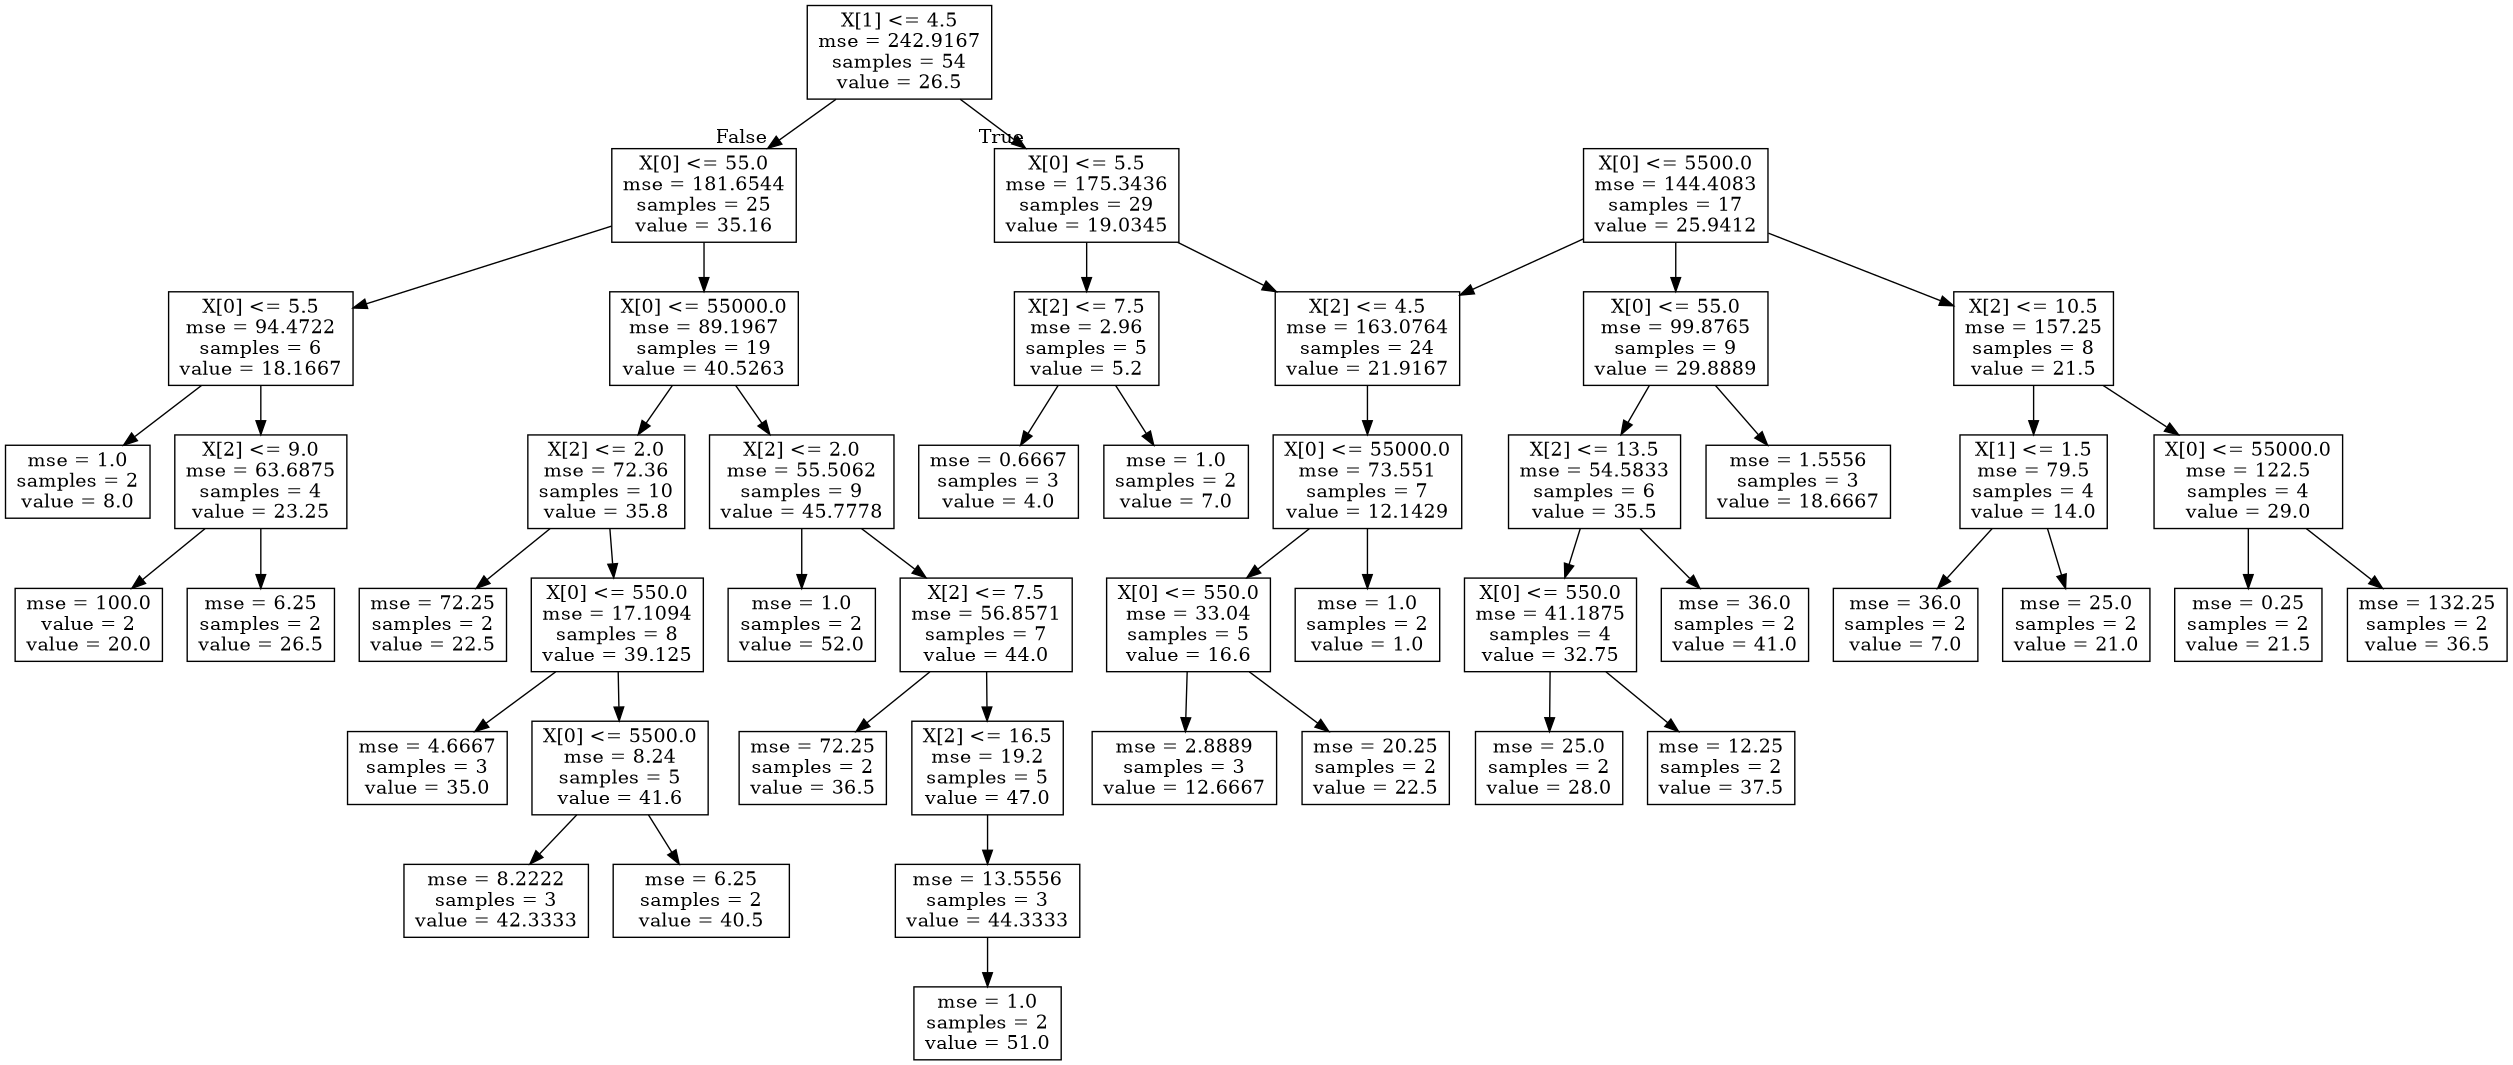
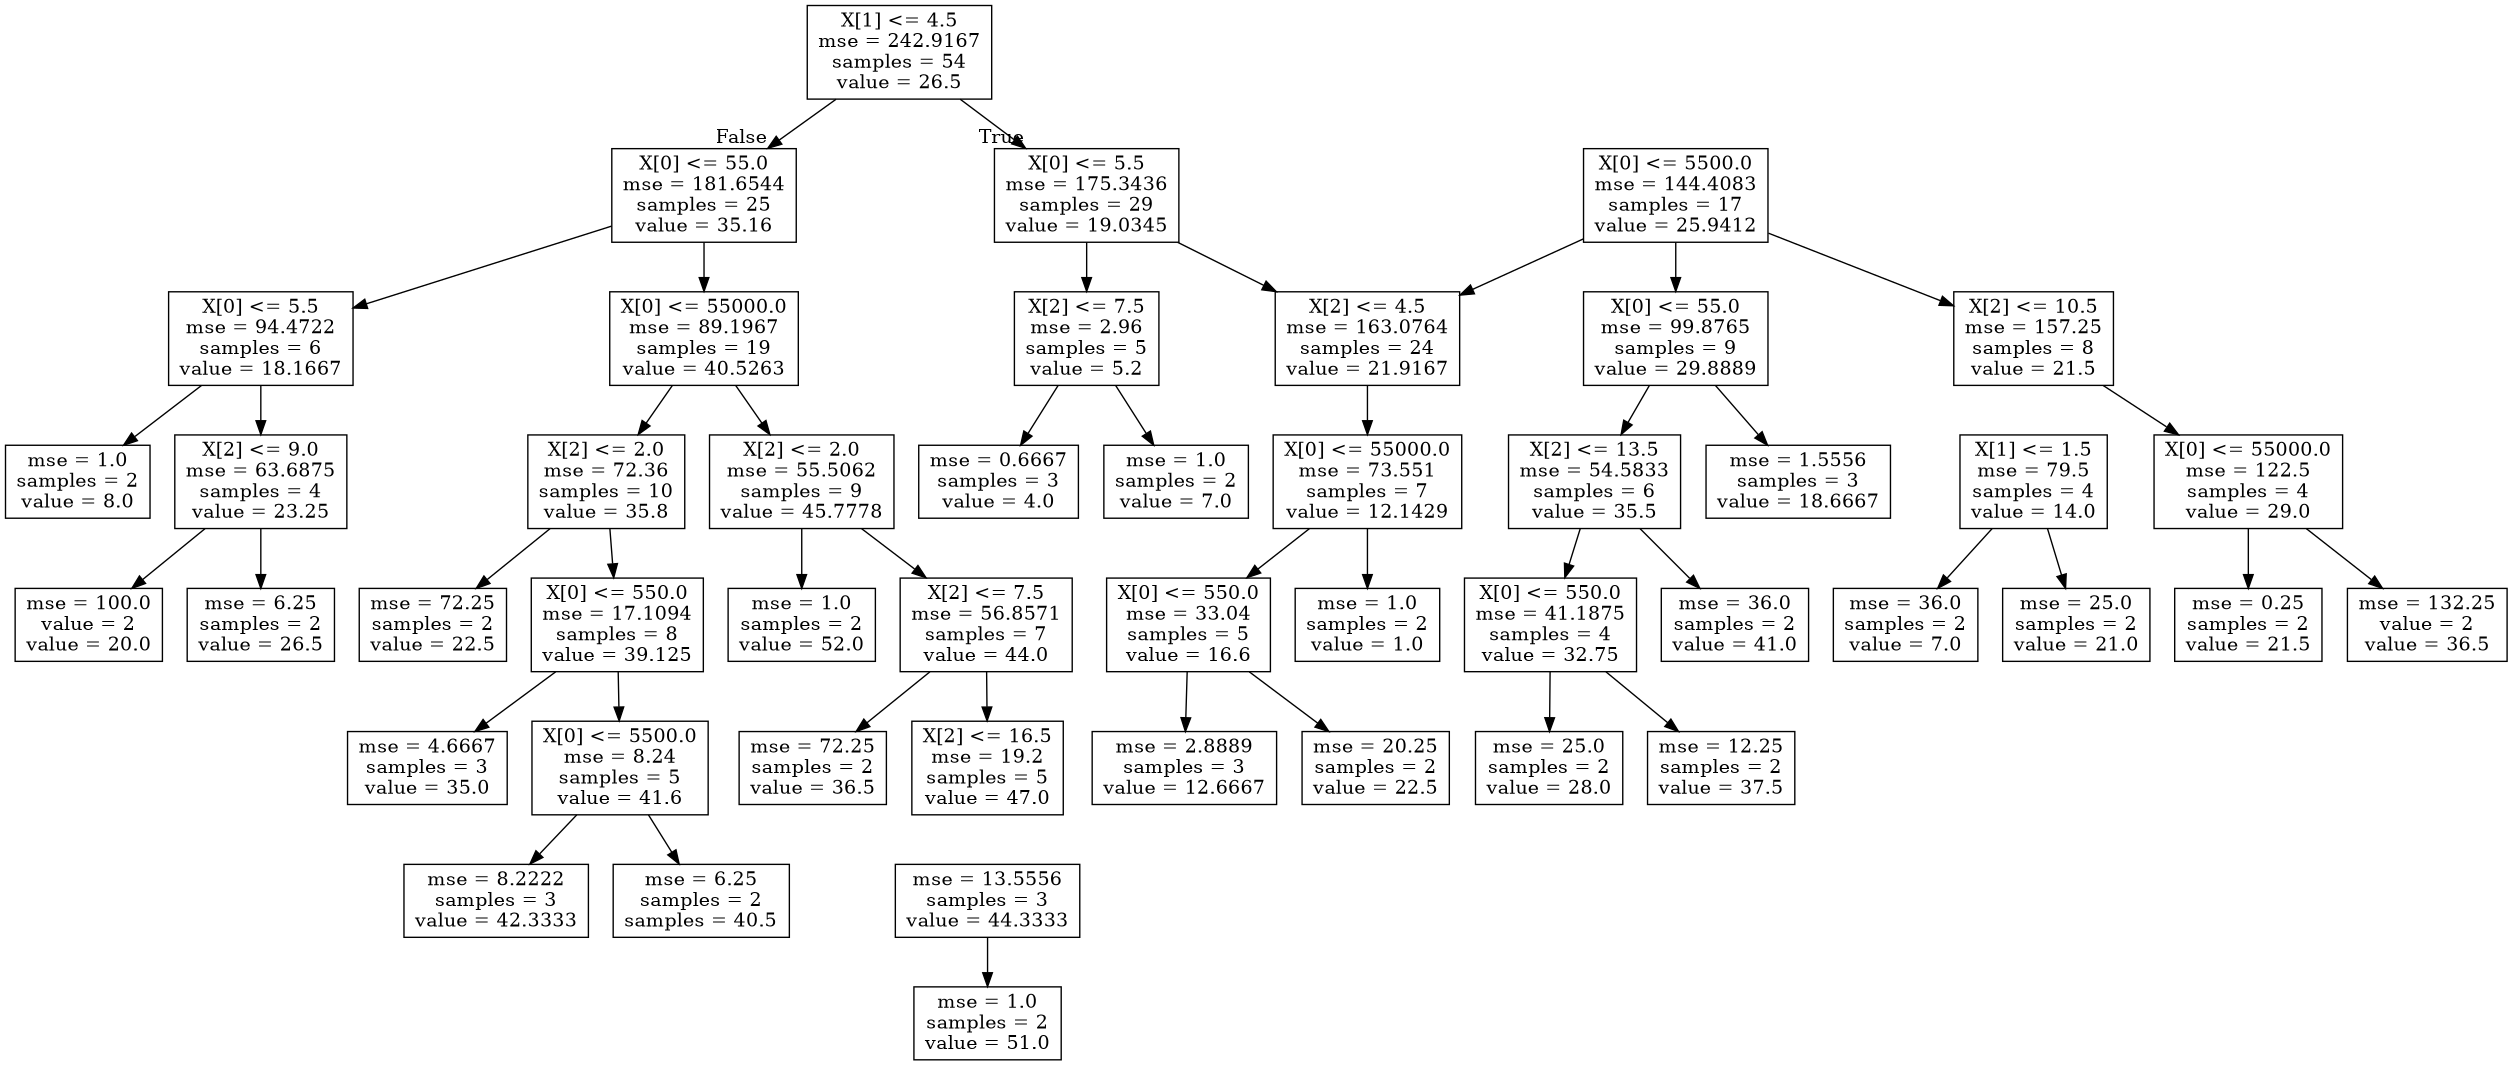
edge "X[2] <= 10.5 mse = 157.25 samples = 8 value = 21.5" -> "X[1] <= 1.5 mse = 79.5 samples = 4 value = 14.0": removed
node "mse = 132.25 samples = 2 value = 36.5": label "mse = 132.25 samples = 2 value = 36.5" -> "mse = 132.25 value = 2 value = 36.5"
edge "X[2] <= 16.5 mse = 19.2 samples = 5 value = 47.0" -> "mse = 13.5556 samples = 3 value = 44.3333": removed
node "mse = 6.25 samples = 2 value = 40.5": label "mse = 6.25 samples = 2 value = 40.5" -> "mse = 6.25 samples = 2 samples = 40.5"
